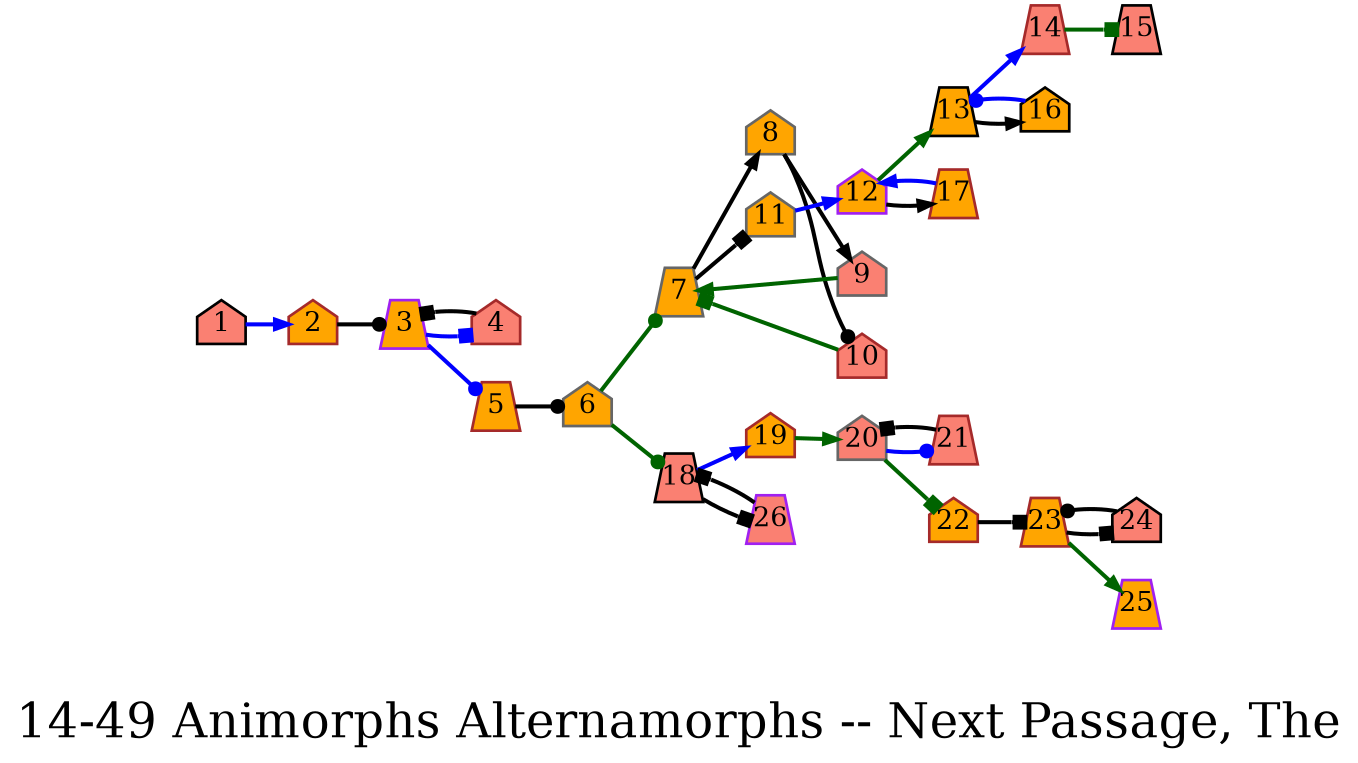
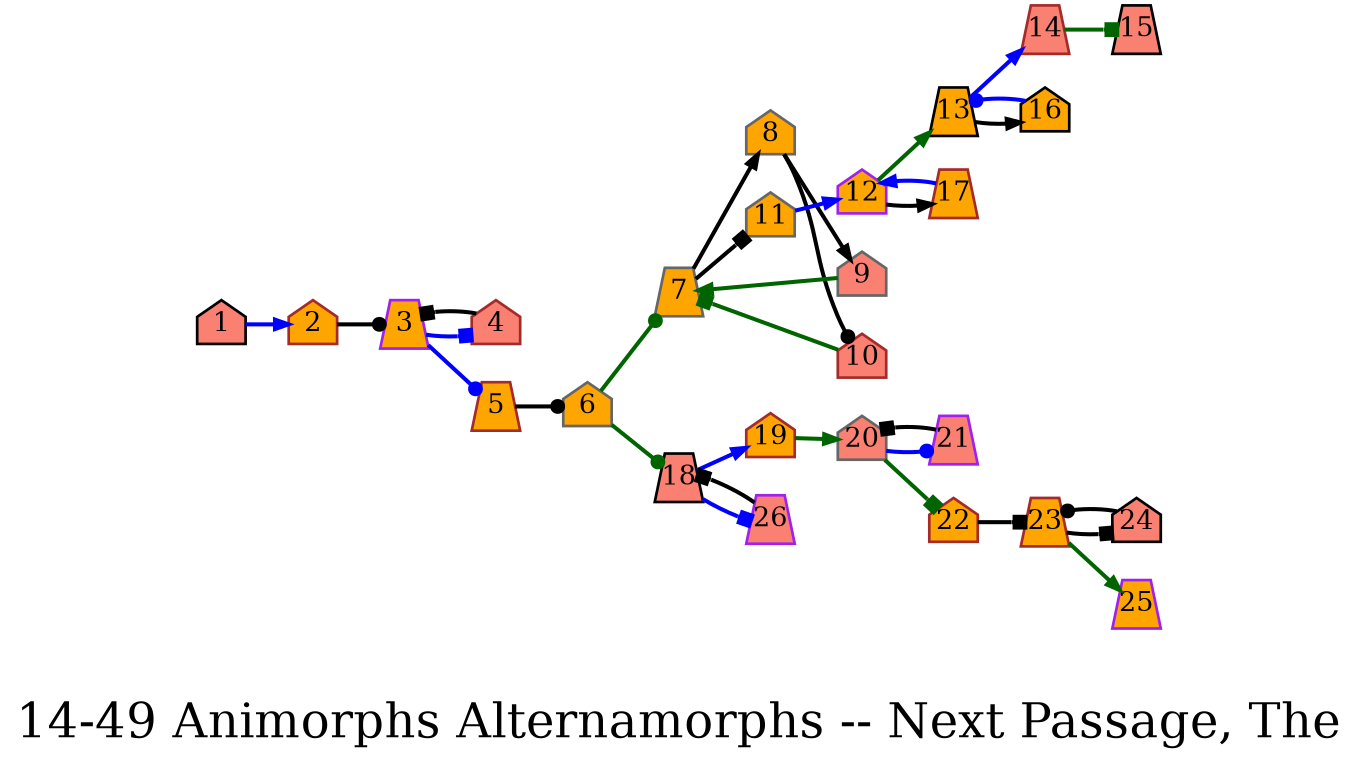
node "21": color brown -> purple
edge "18" -> "26": color black -> blue
